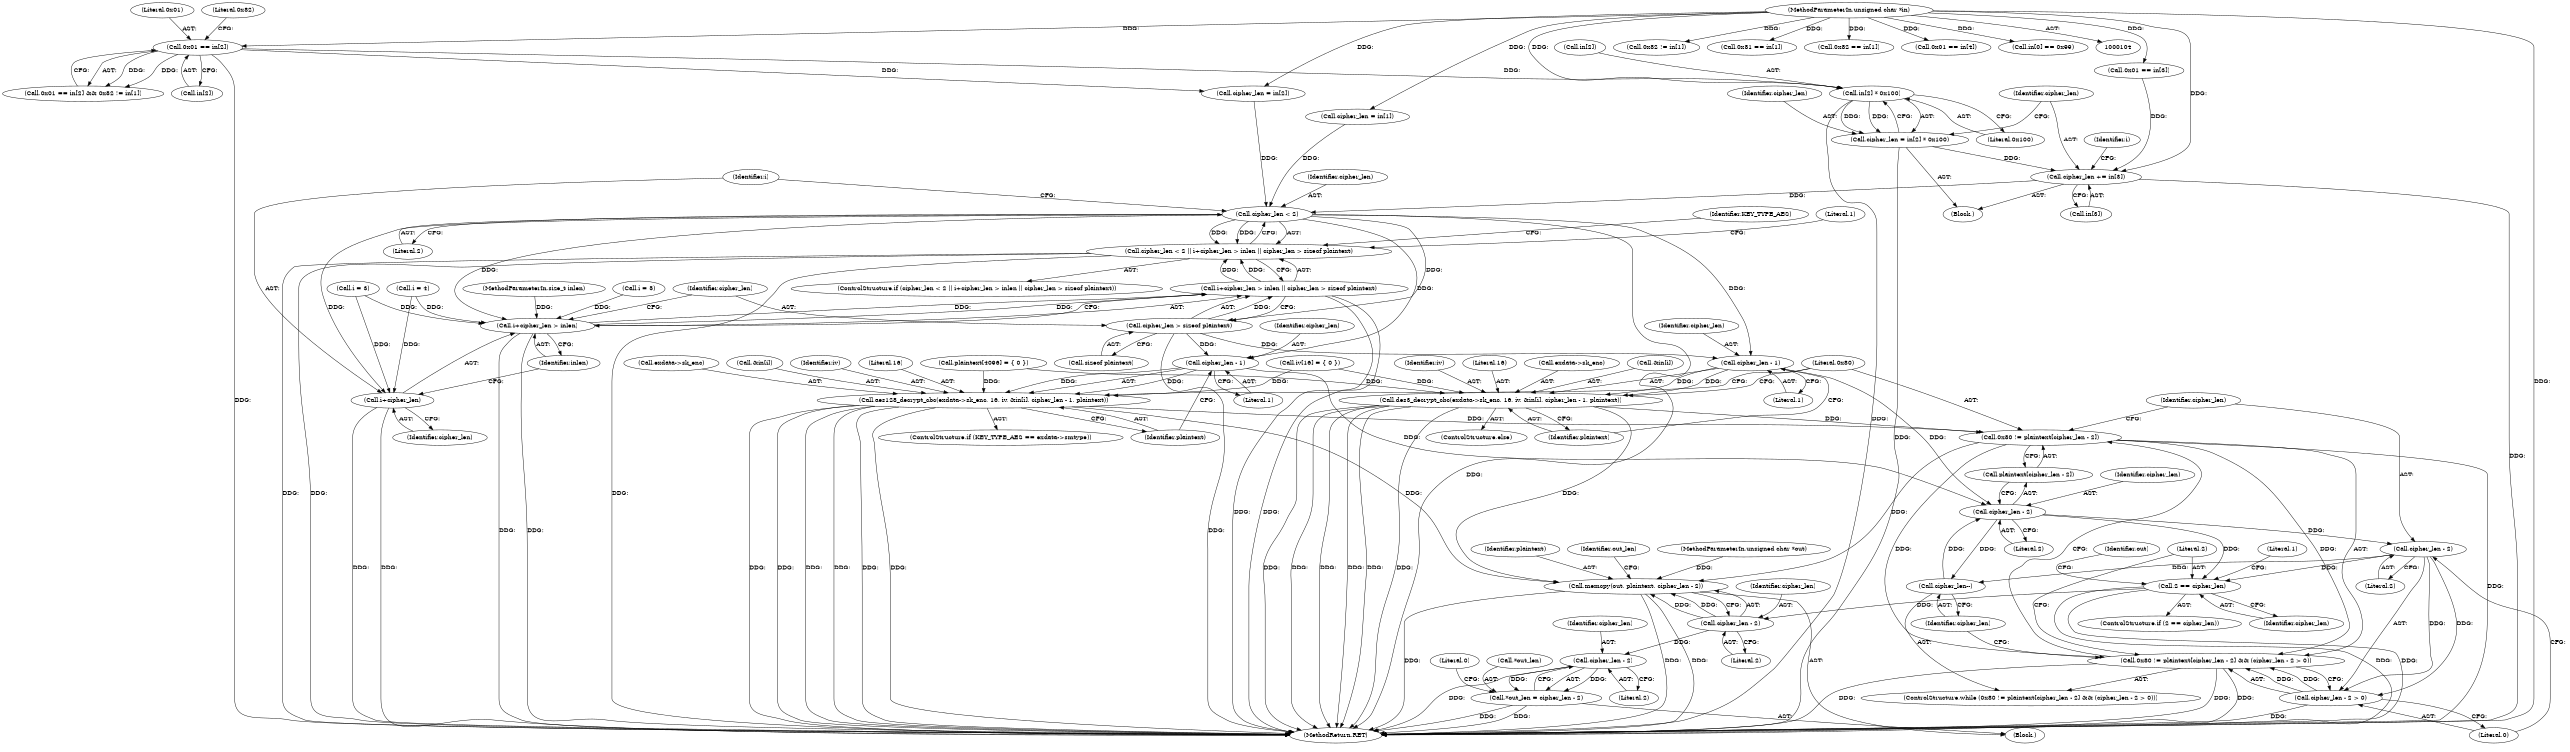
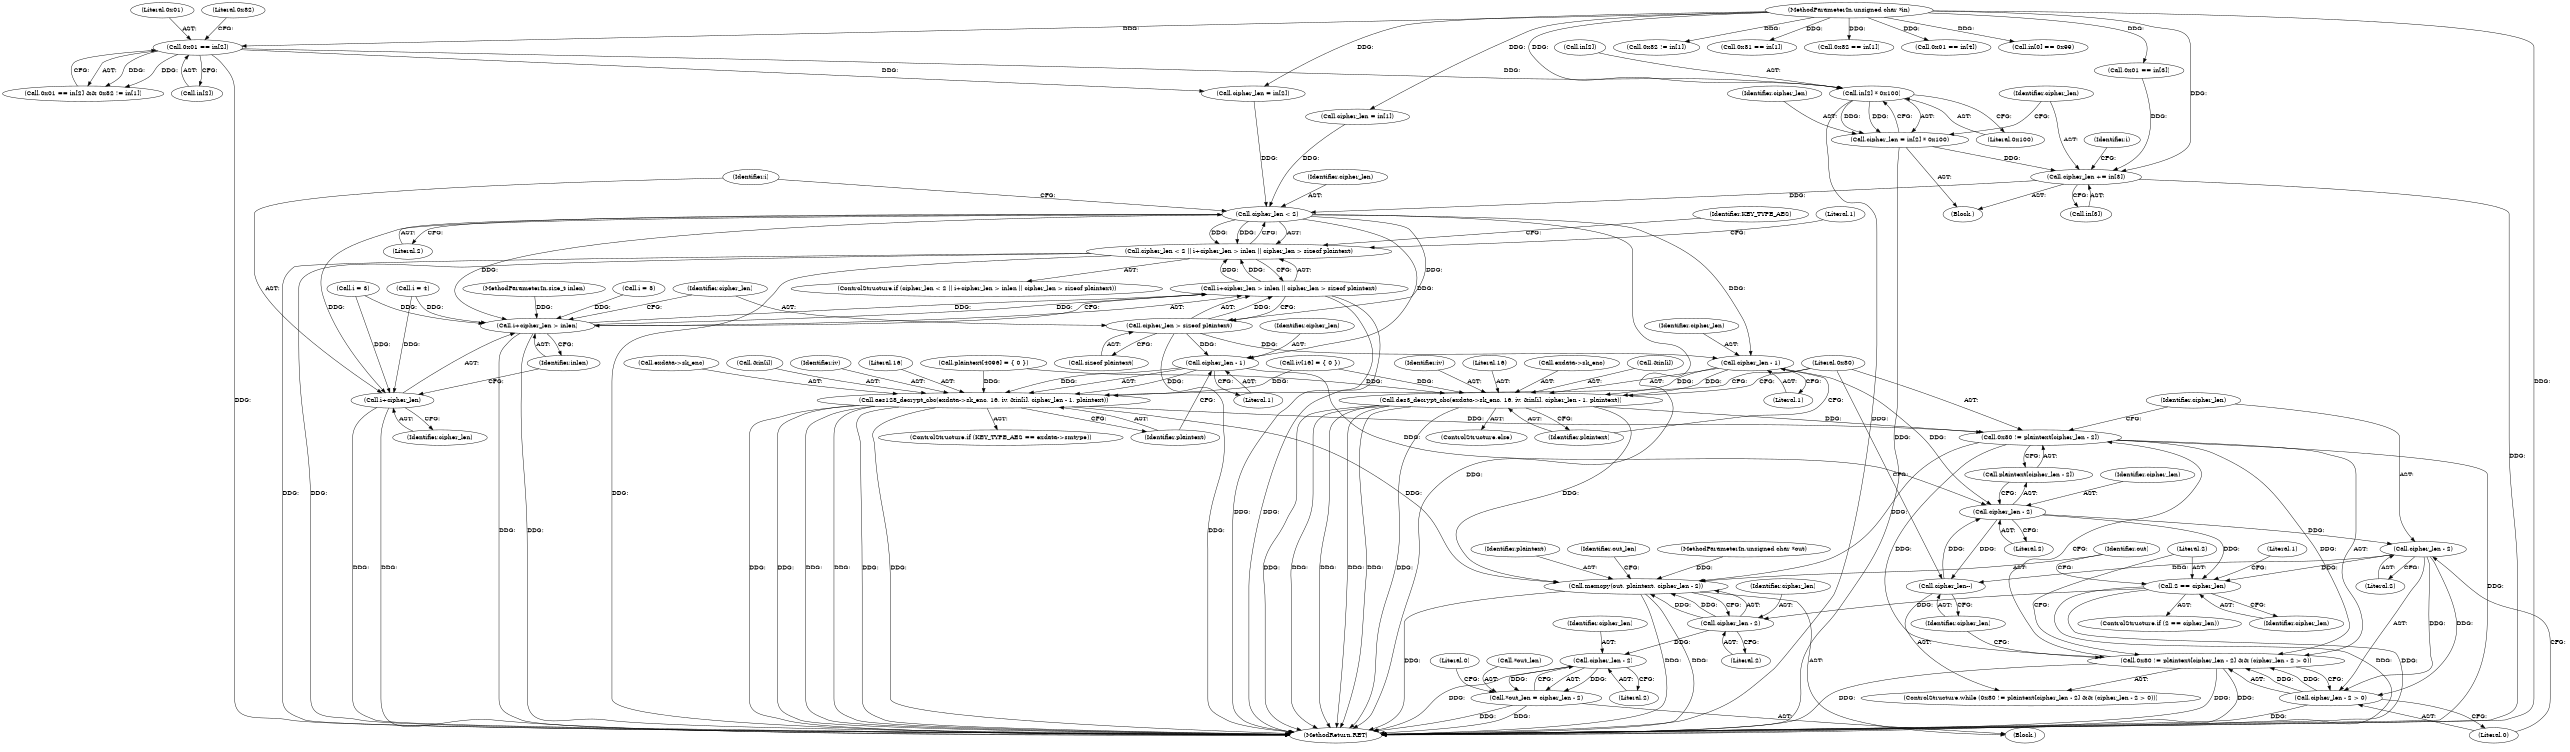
node "1000104": removed
edge "(Literal,0x80)" -> "(Call,cipher_len--)": added, label "CFG:"
edge "(Identifier,out)" -> "(Call,memcpy(out, plaintext, cipher_len - 2))": added, label "AST:"
